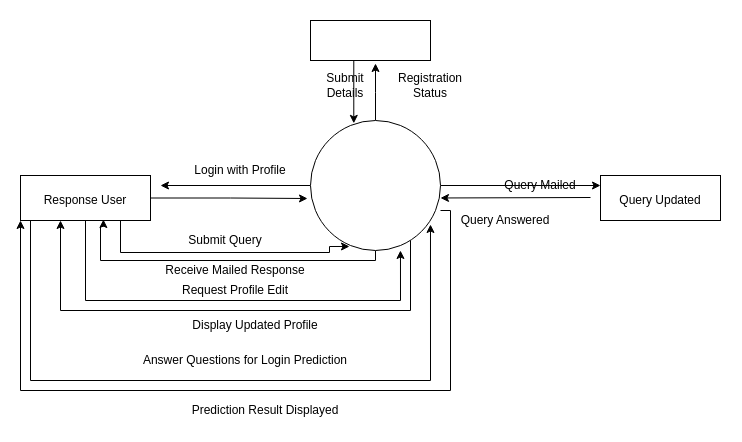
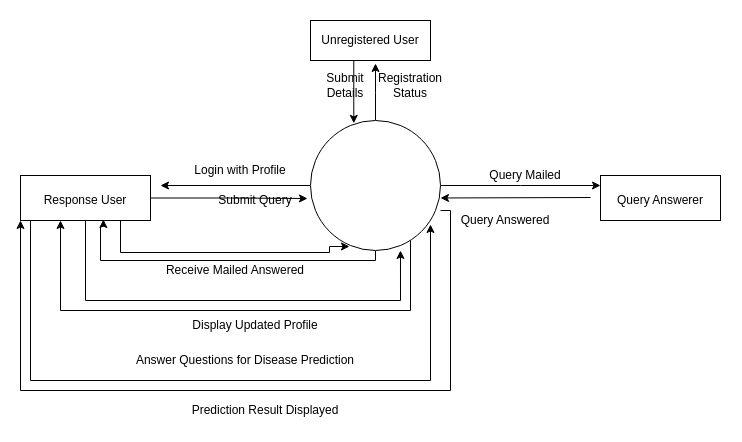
node "Unregistered User": added
node "Registration Status": moved (431, 86) -> (411, 86)
node "Query Mailed": moved (541, 186) -> (526, 176)
node "Query Updated": label "Query Updated" -> "Query Answerer"
node "Submit Query": moved (226, 241) -> (256, 201)
node "Receive Mailed Response": label "Receive Mailed Response" -> "Receive Mailed Answered"
node "Request Profile Edit": removed
node "Answer Questions for Login Prediction": label "Answer Questions for Login Prediction" -> "Answer Questions for Disease Prediction"
